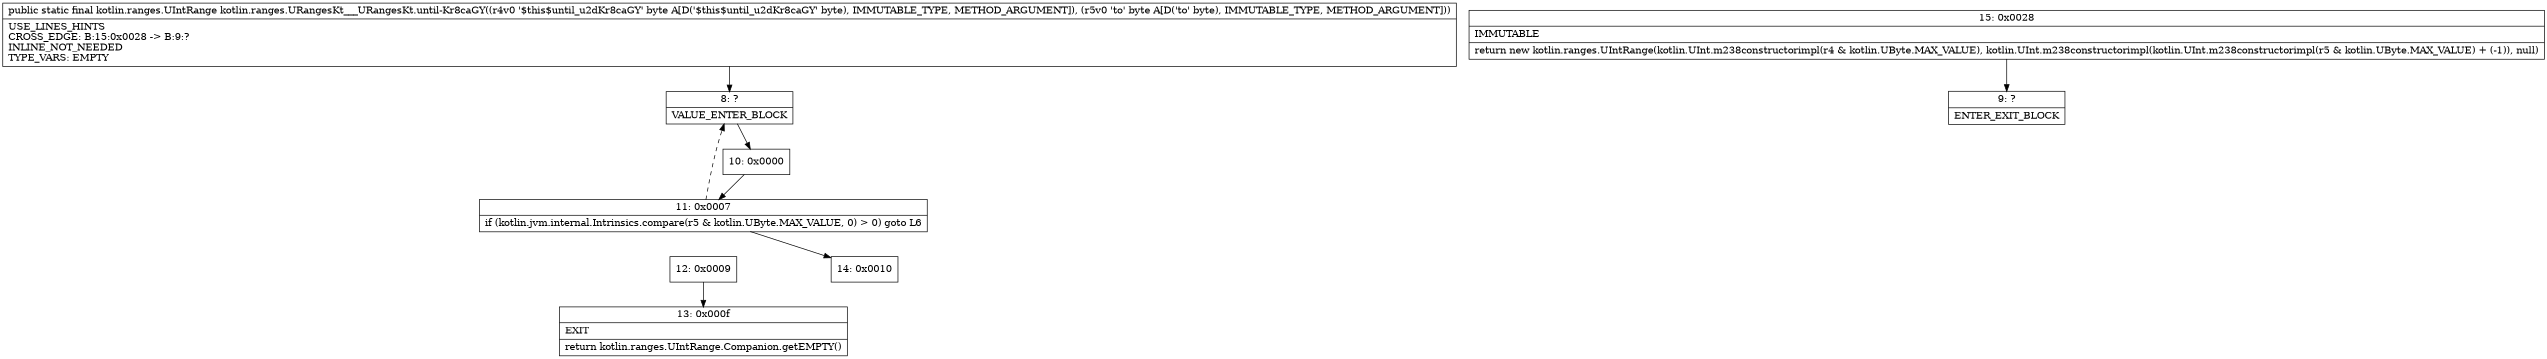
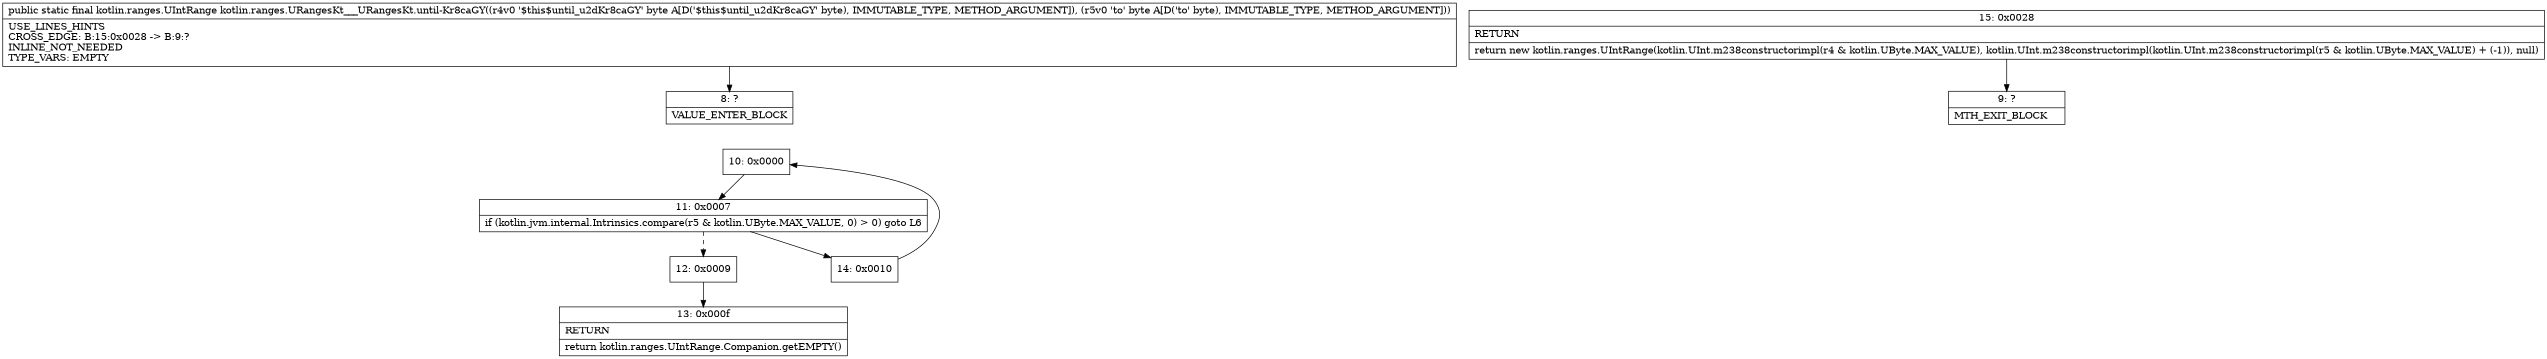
node "15: 0x0028": text "IMMUTABLE" -> "RETURN"
node "9: ?": text "ENTER_EXIT_BLOCK" -> "MTH_EXIT_BLOCK"
edge "8: ?" -> "10: 0x0000": now "14: 0x0010" -> "10: 0x0000"
edge "11: 0x0007" -> "8: ?": now "11: 0x0007" -> "12: 0x0009"
node "13: 0x000f": text "EXIT" -> "RETURN"
